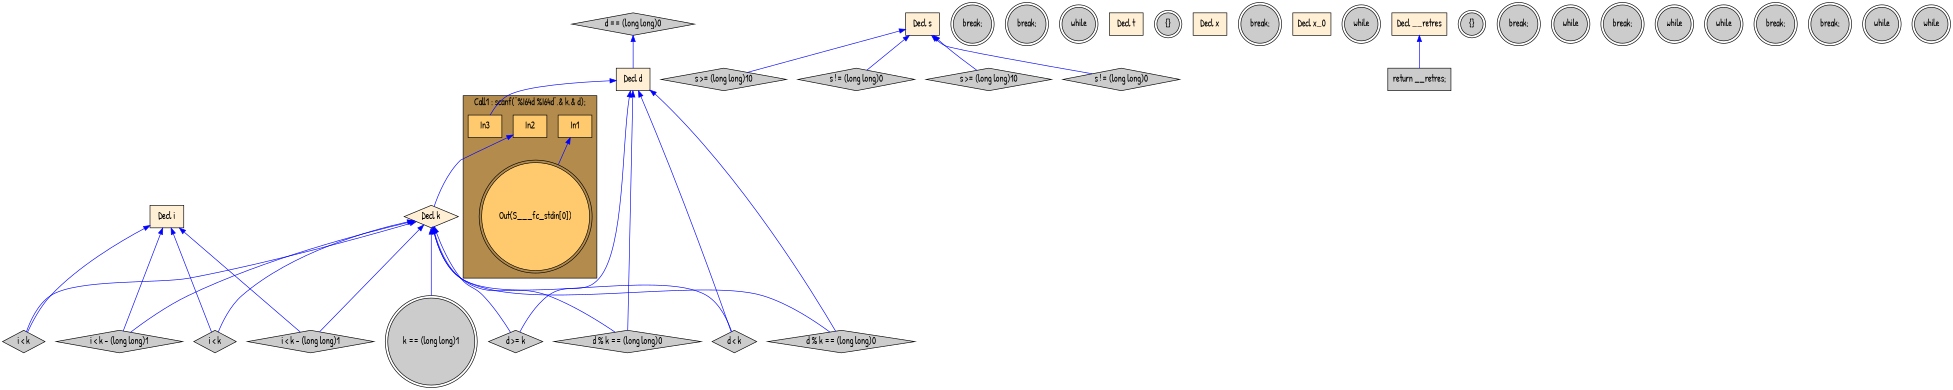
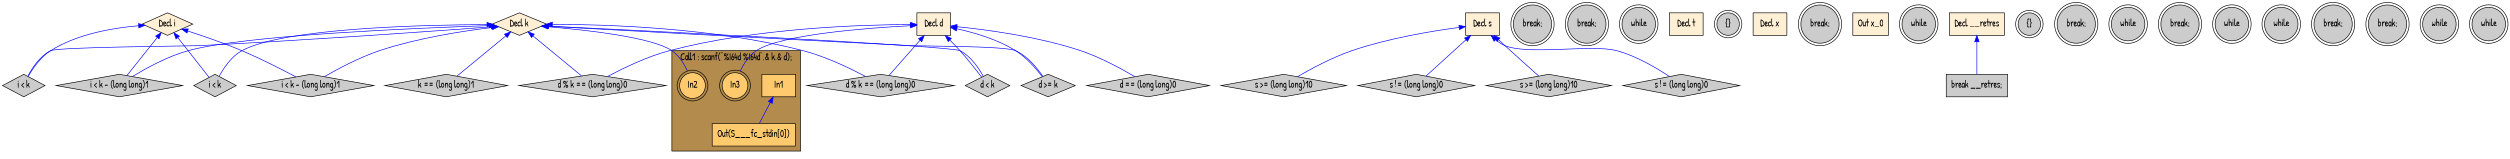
node "Decl x_0": label "Decl x_0" -> "Out x_0"
edge "Decl d" -> "d == (long long)0": reversed
node "return __retres;": label "return __retres;" -> "break __retres;"
node "In3": shape box -> doublecircle
node "In2": shape box -> doublecircle
edge "Decl k" -> "In2": reversed
node "Decl i": shape box -> diamond
node "Out(S___fc_stdin[0])": shape doublecircle -> box
node "k == (long long)1": shape doublecircle -> diamond
